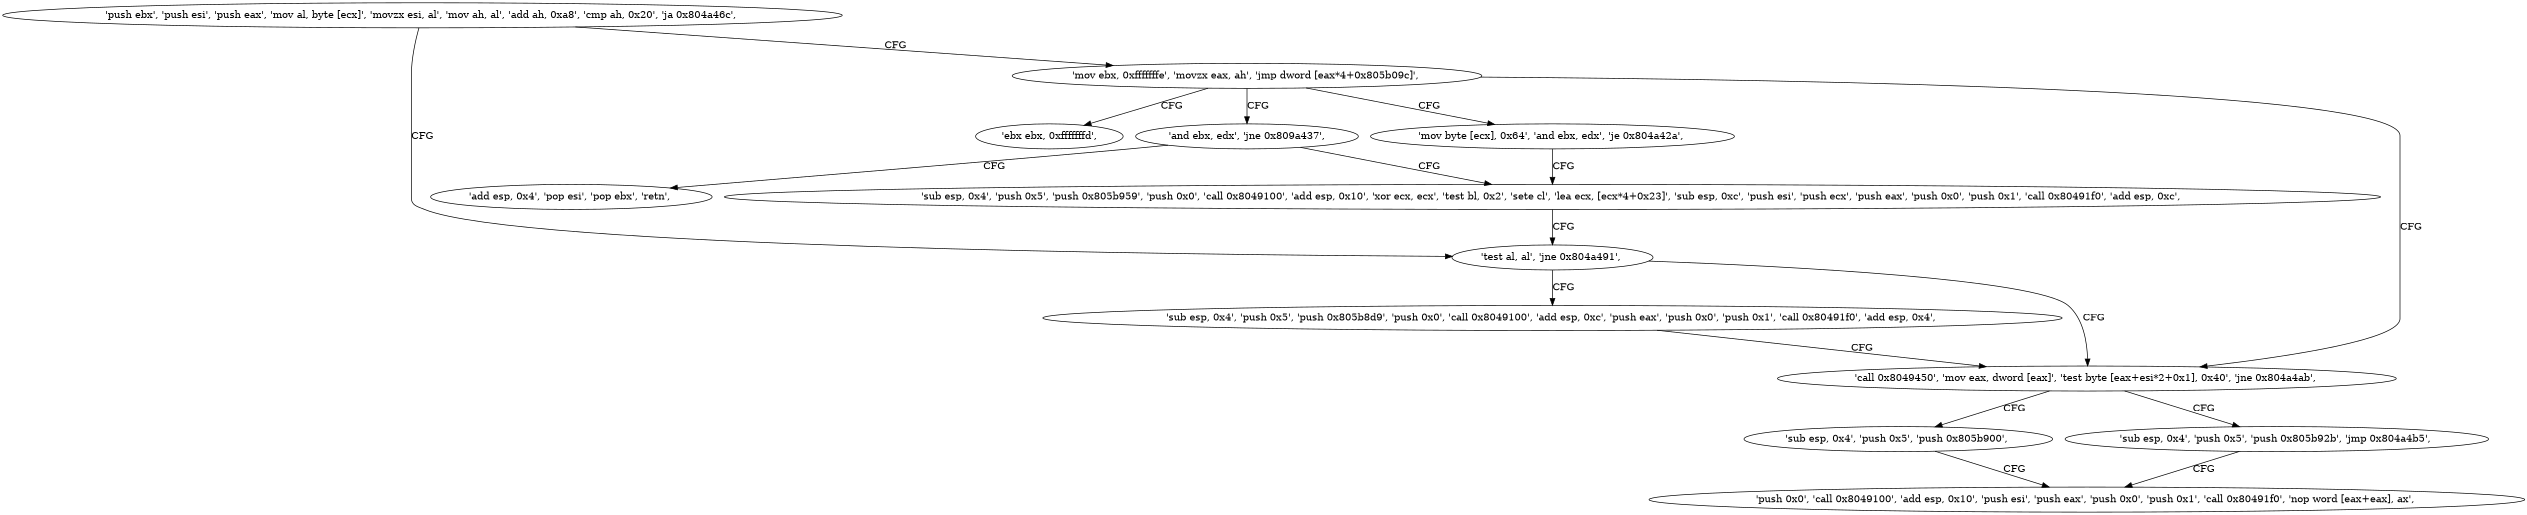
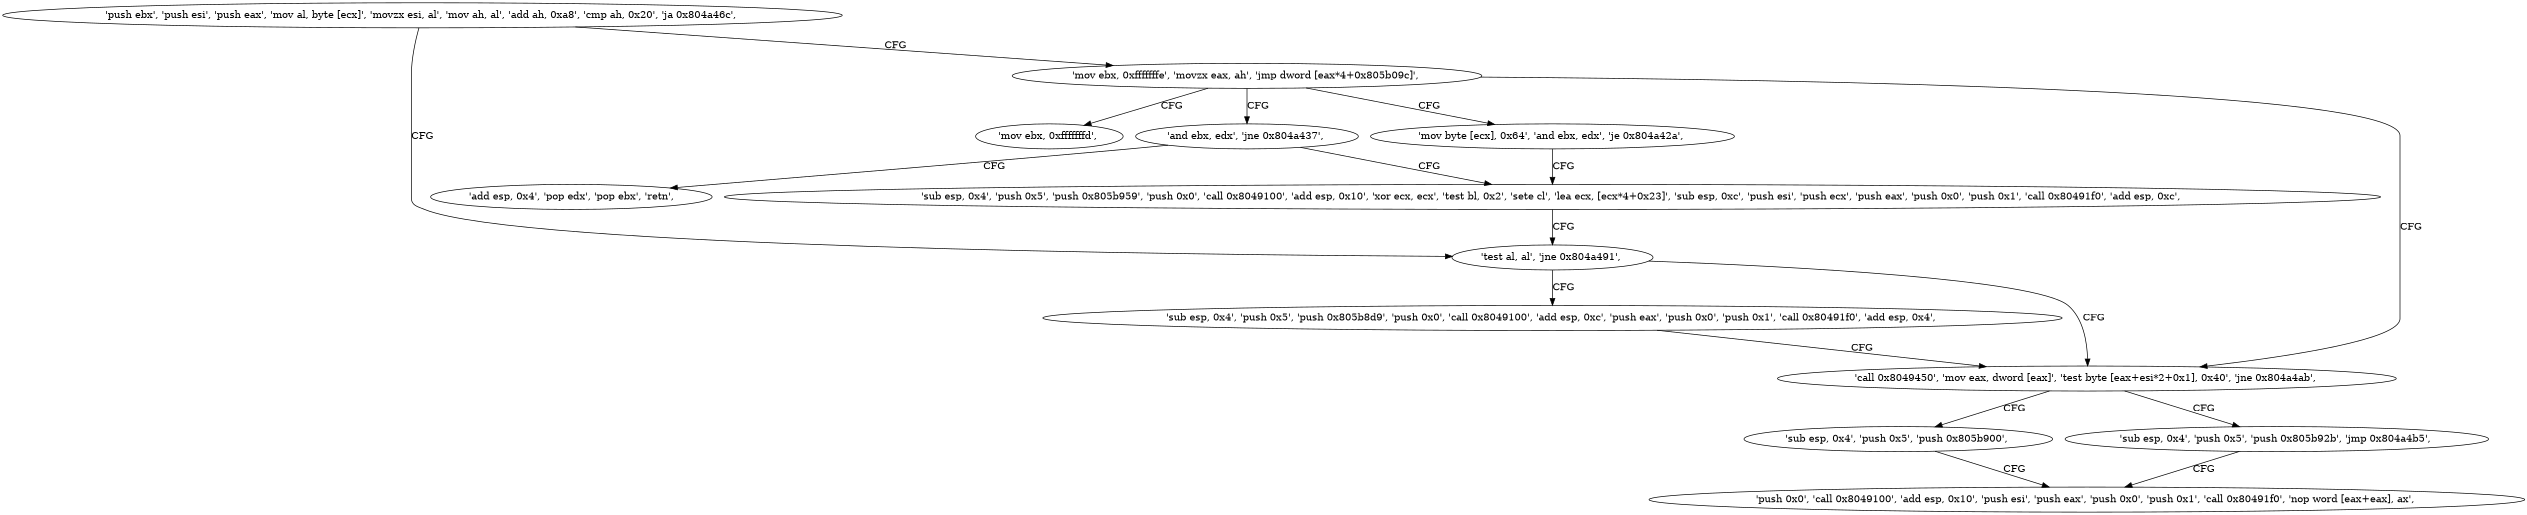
node "'ebx ebx, 0xfffffffd',": label "'ebx ebx, 0xfffffffd'," -> "'mov ebx, 0xfffffffd',"
node "'and ebx, edx', 'jne 0x809a437',": label "'and ebx, edx', 'jne 0x809a437'," -> "'and ebx, edx', 'jne 0x804a437',"
node "'add esp, 0x4', 'pop esi', 'pop ebx', 'retn',": label "'add esp, 0x4', 'pop esi', 'pop ebx', 'retn'," -> "'add esp, 0x4', 'pop edx', 'pop ebx', 'retn',"
